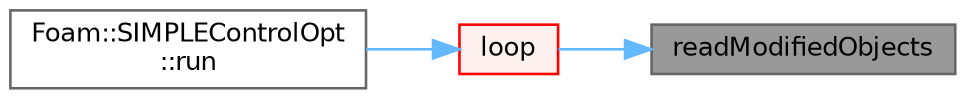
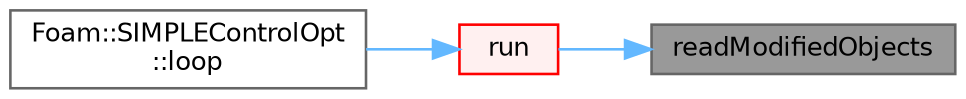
node "Foam::SIMPLEControlOpt ::run": label "Foam::SIMPLEControlOpt ::run" -> "Foam::SIMPLEControlOpt ::loop"
node "loop": label "loop" -> "run"
